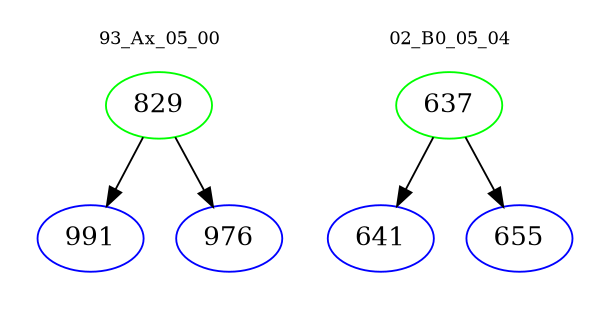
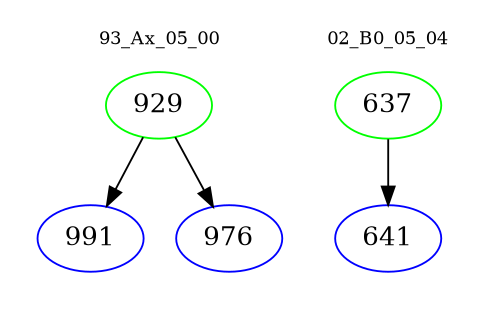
node "829": label "829" -> "929"
node "655": removed
